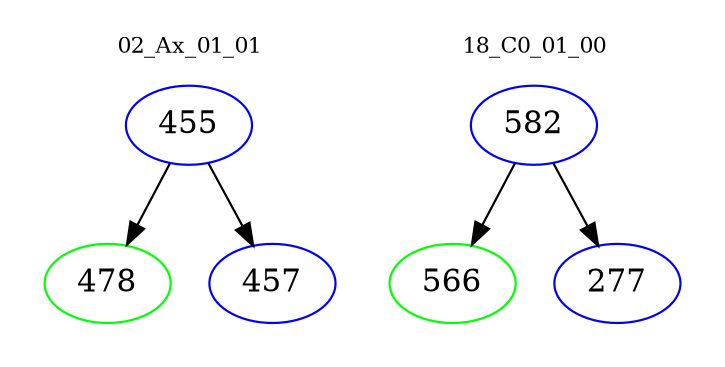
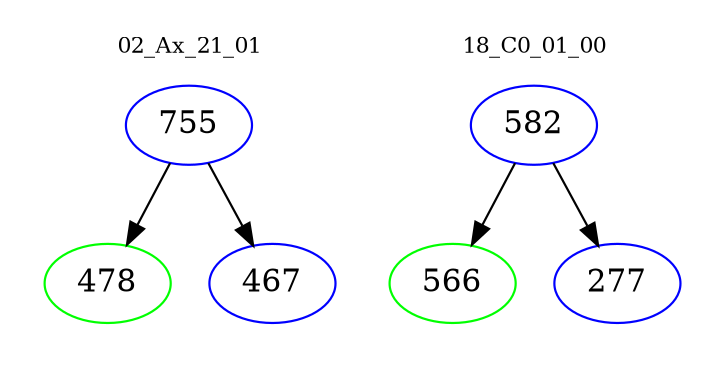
cluster "02_Ax_01_01": label "02_Ax_01_01" -> "02_Ax_21_01"
node "455": label "455" -> "755"
node "457": label "457" -> "467"
